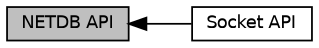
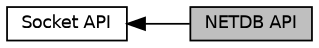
edge "Socket API" -> "NETDB API": reversed
